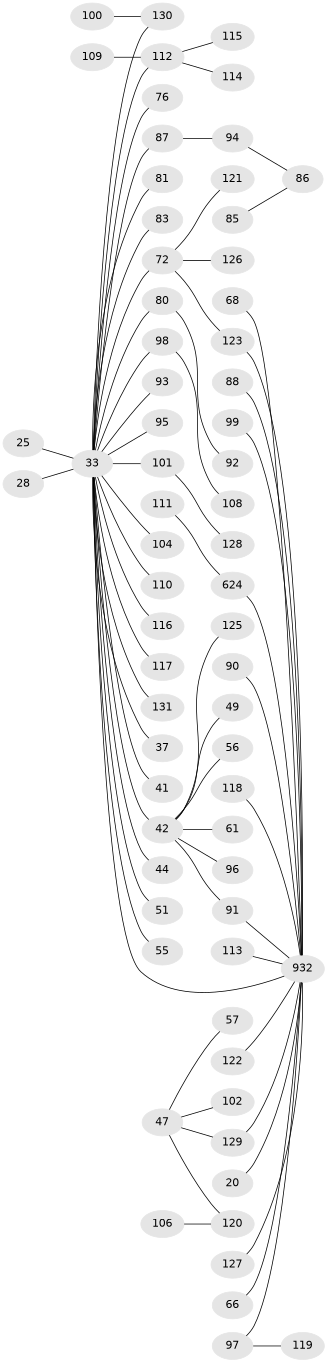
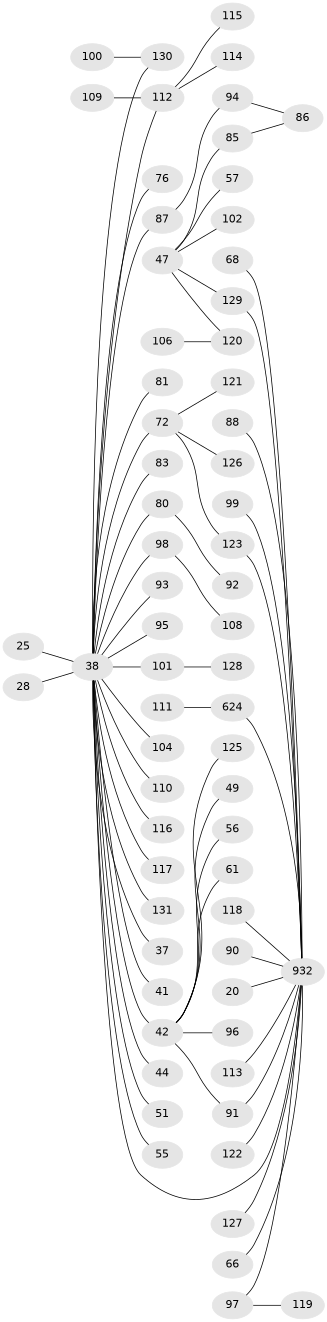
edge "85" -- "47": added
node "33": label "33" -> "38"
